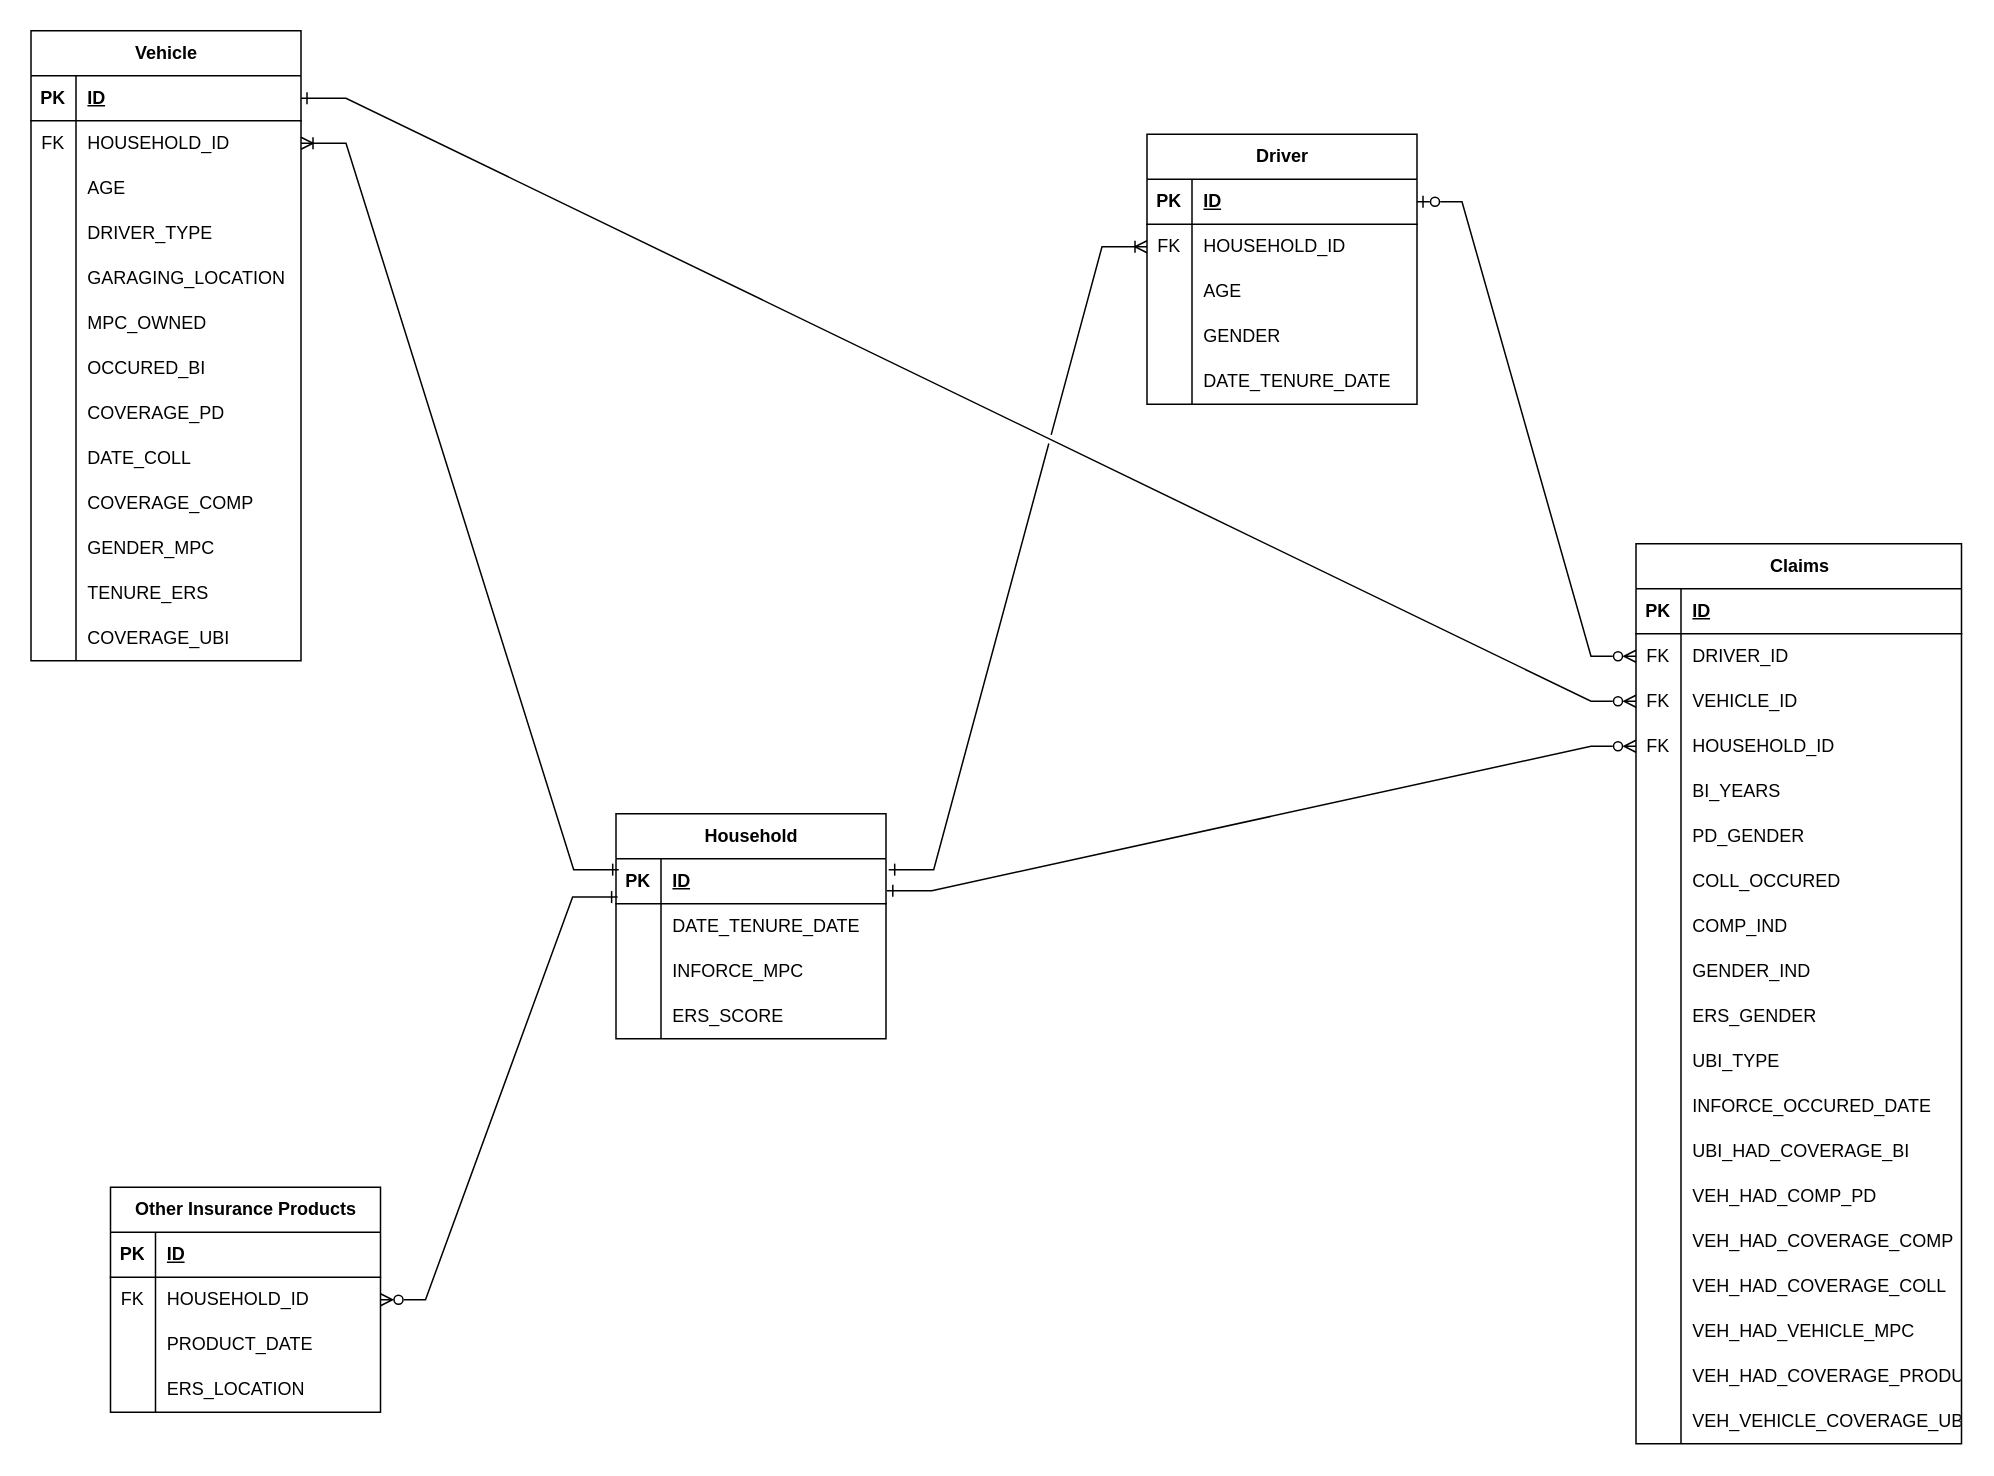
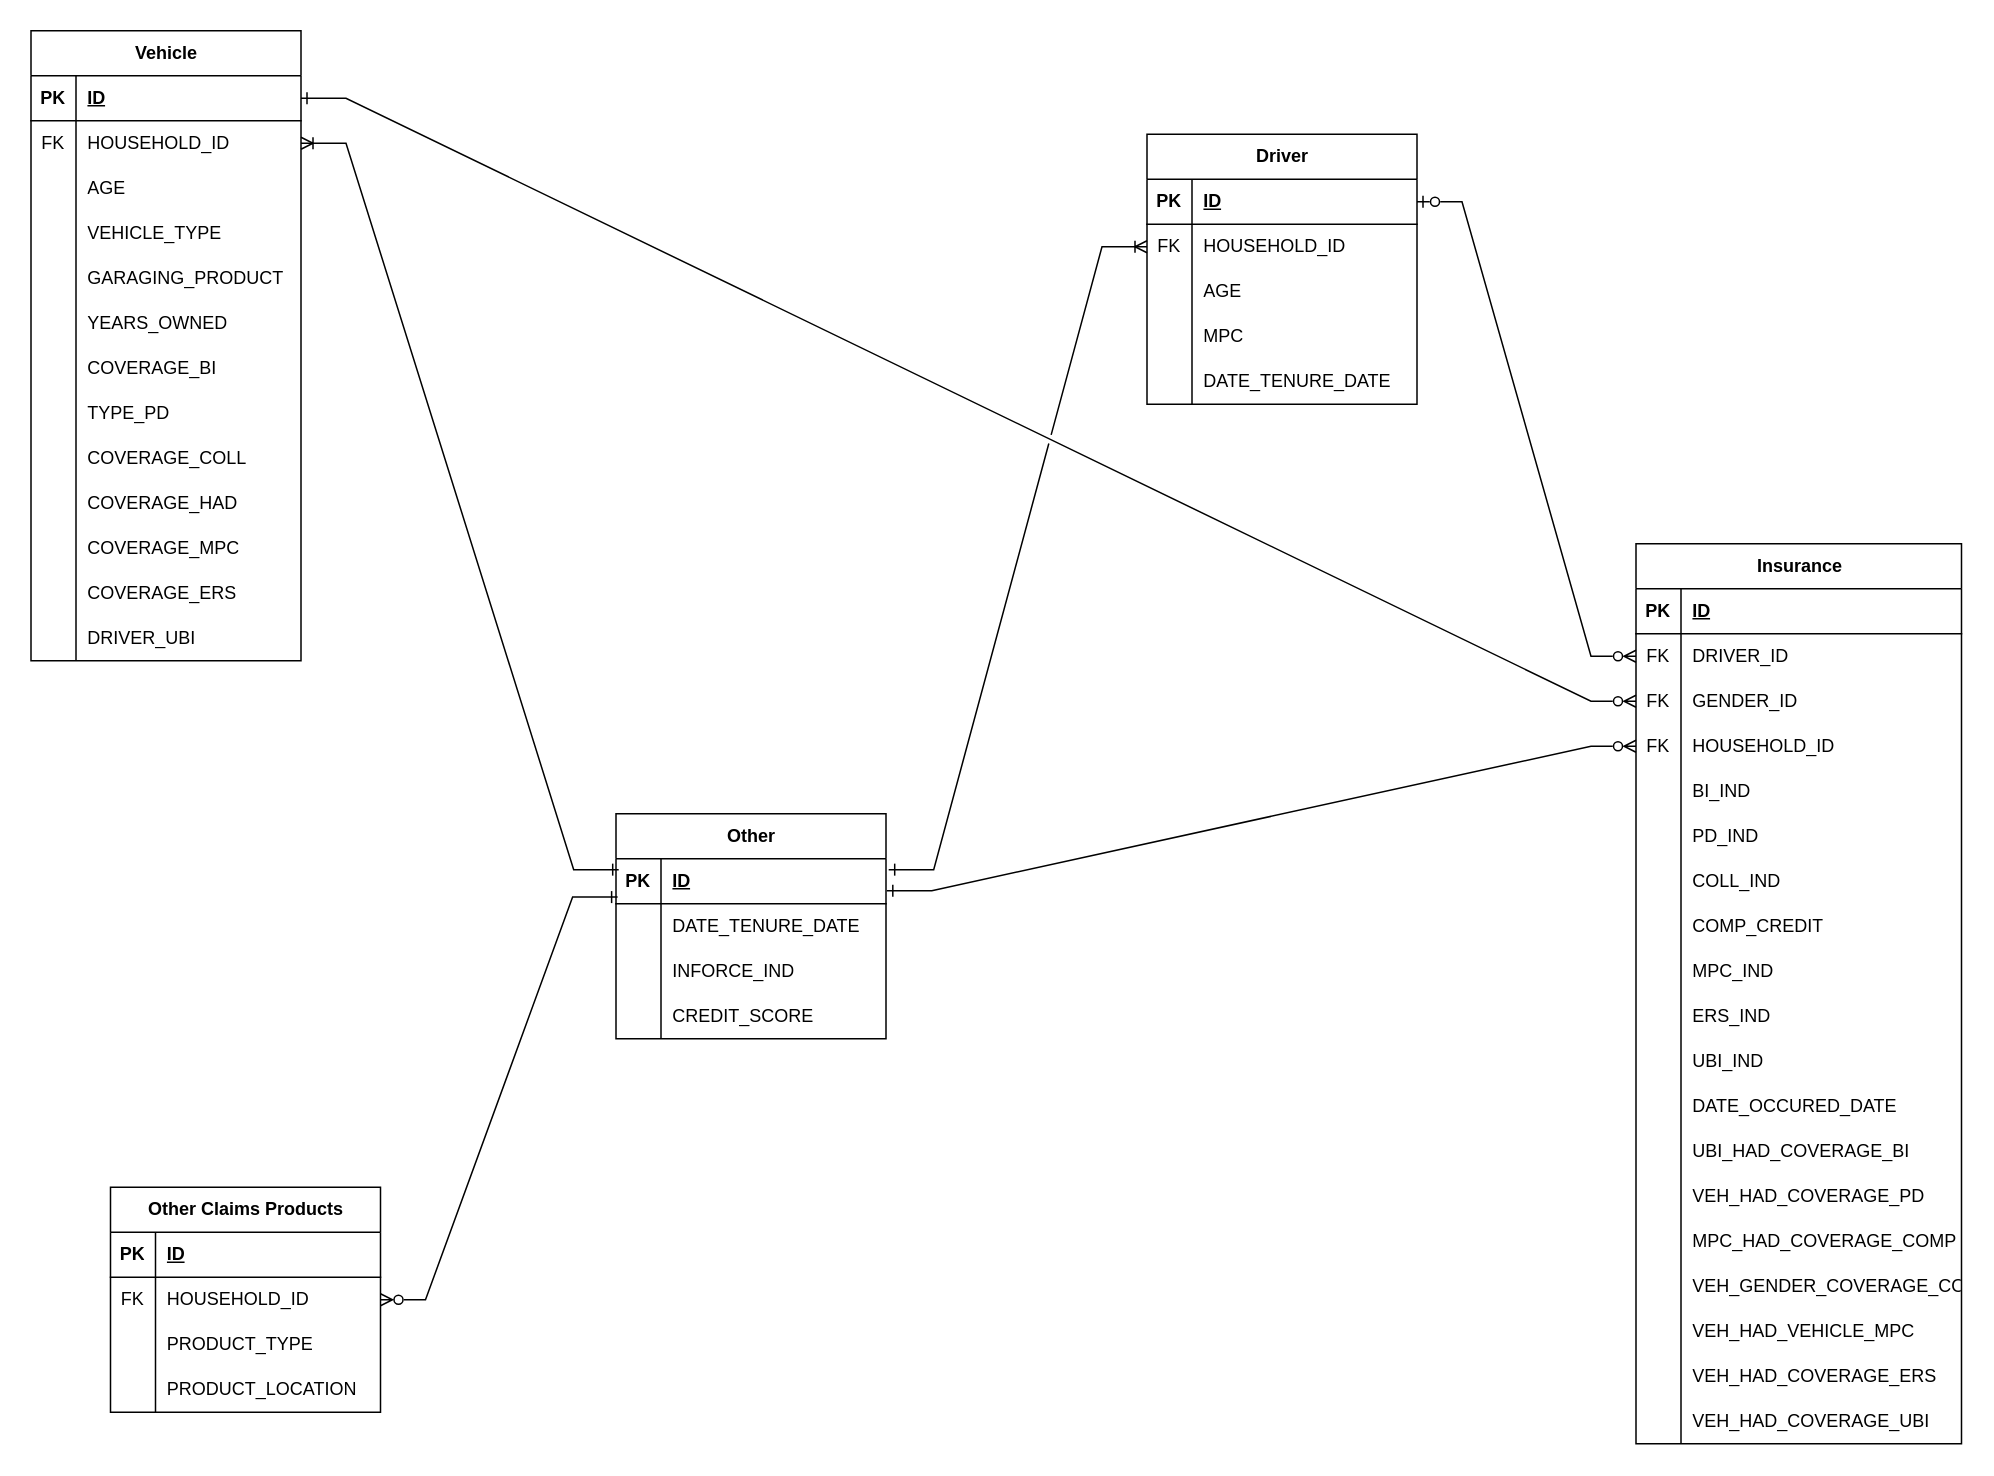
node "DRIVER_TYPE": label "DRIVER_TYPE" -> "VEHICLE_TYPE"
node "GARAGING_LOCATION": label "GARAGING_LOCATION" -> "GARAGING_PRODUCT"
node "MPC_OWNED": label "MPC_OWNED" -> "YEARS_OWNED"
node "GENDER": label "GENDER" -> "MPC"
node "OCCURED_BI": label "OCCURED_BI" -> "COVERAGE_BI"
node "COVERAGE_PD": label "COVERAGE_PD" -> "TYPE_PD"
node "DATE_COLL": label "DATE_COLL" -> "COVERAGE_COLL"
node "COVERAGE_COMP": label "COVERAGE_COMP" -> "COVERAGE_HAD"
node "GENDER_MPC": label "GENDER_MPC" -> "COVERAGE_MPC"
node "Claims": label "Claims" -> "Insurance"
node "TENURE_ERS": label "TENURE_ERS" -> "COVERAGE_ERS"
node "COVERAGE_UBI": label "COVERAGE_UBI" -> "DRIVER_UBI"
node "VEHICLE_ID": label "VEHICLE_ID" -> "GENDER_ID"
node "BI_YEARS": label "BI_YEARS" -> "BI_IND"
node "Household": label "Household" -> "Other"
node "PD_GENDER": label "PD_GENDER" -> "PD_IND"
node "COLL_OCCURED": label "COLL_OCCURED" -> "COLL_IND"
node "COMP_IND": label "COMP_IND" -> "COMP_CREDIT"
node "INFORCE_MPC": label "INFORCE_MPC" -> "INFORCE_IND"
node "GENDER_IND": label "GENDER_IND" -> "MPC_IND"
node "ERS_SCORE": label "ERS_SCORE" -> "CREDIT_SCORE"
node "ERS_GENDER": label "ERS_GENDER" -> "ERS_IND"
node "UBI_TYPE": label "UBI_TYPE" -> "UBI_IND"
node "INFORCE_OCCURED_DATE": label "INFORCE_OCCURED_DATE" -> "DATE_OCCURED_DATE"
node "VEH_HAD_COMP_PD": label "VEH_HAD_COMP_PD" -> "VEH_HAD_COVERAGE_PD"
node "Other Insurance Products": label "Other Insurance Products" -> "Other Claims Products"
node "VEH_HAD_COVERAGE_COMP": label "VEH_HAD_COVERAGE_COMP" -> "MPC_HAD_COVERAGE_COMP"
node "VEH_HAD_COVERAGE_COLL": label "VEH_HAD_COVERAGE_COLL" -> "VEH_GENDER_COVERAGE_COLL"
node "PRODUCT_DATE": label "PRODUCT_DATE" -> "PRODUCT_TYPE"
node "VEH_HAD_COVERAGE_PRODUCT": label "VEH_HAD_COVERAGE_PRODUCT" -> "VEH_HAD_COVERAGE_ERS"
node "ERS_LOCATION": label "ERS_LOCATION" -> "PRODUCT_LOCATION"
node "VEH_VEHICLE_COVERAGE_UBI": label "VEH_VEHICLE_COVERAGE_UBI" -> "VEH_HAD_COVERAGE_UBI"
